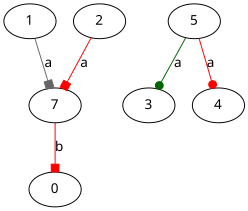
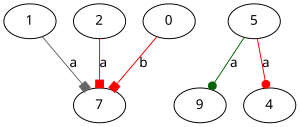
node "3": label "3" -> "9"
edge "7" -> "0": reversed
